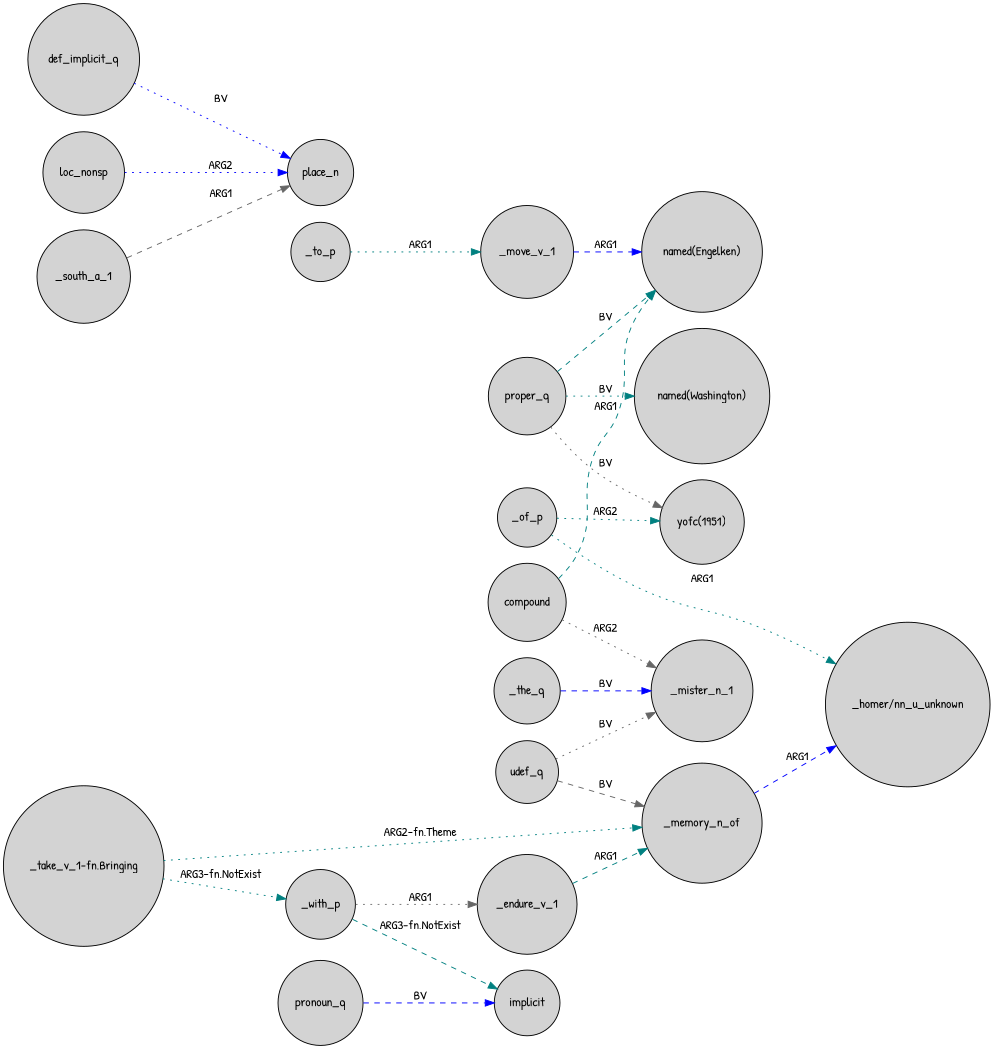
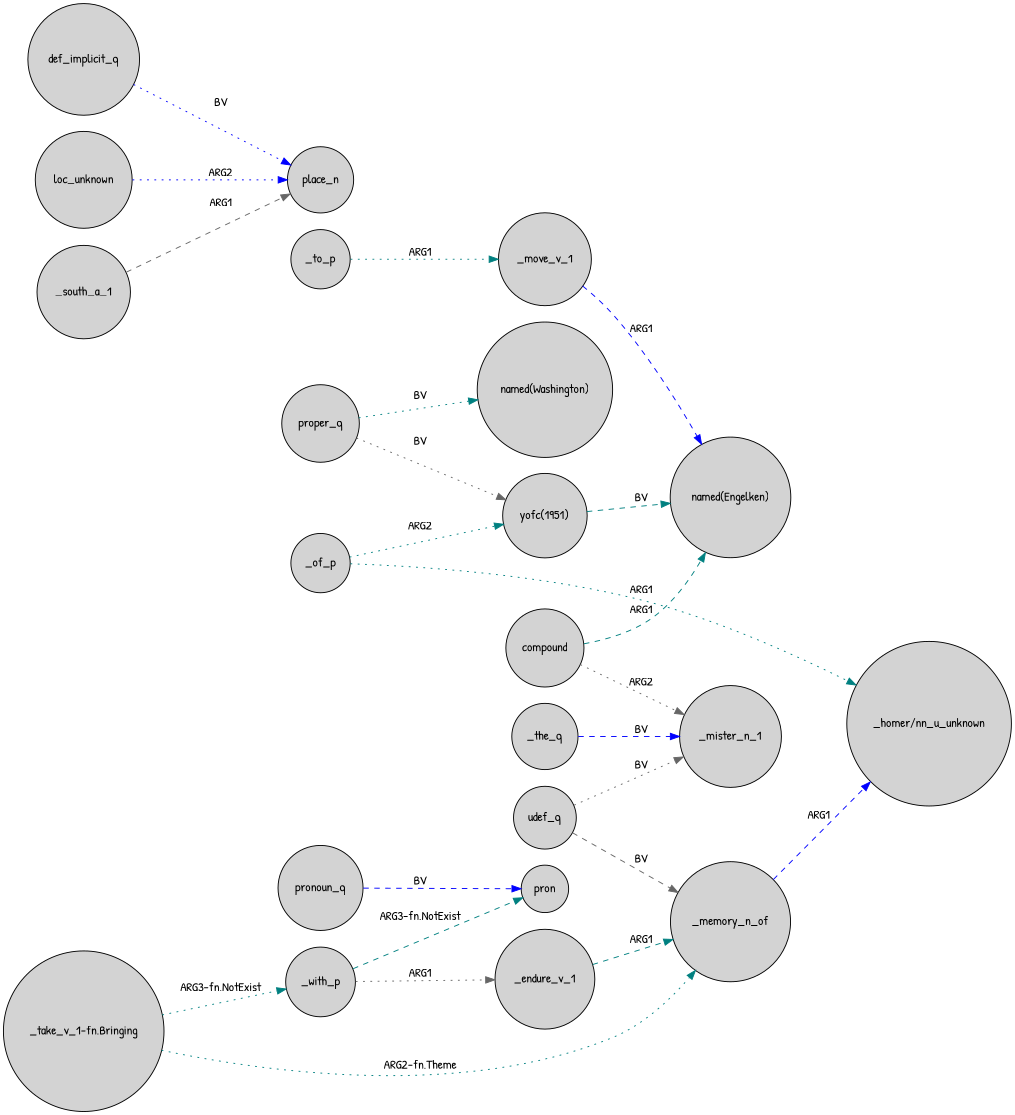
node "loc_nonsp": label "loc_nonsp" -> "loc_unknown"
edge "proper_q" -> "named(Engelken)": now "yofc(1951)" -> "named(Engelken)"
node "implicit": label "implicit" -> "pron"
